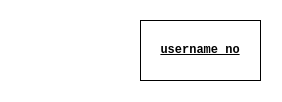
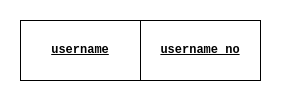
node "username": added
